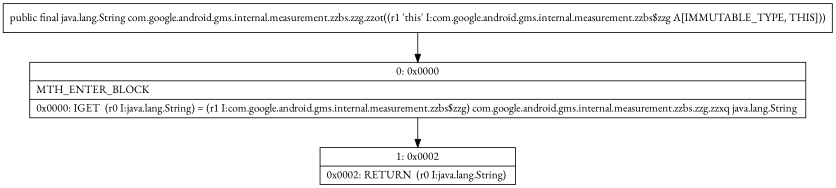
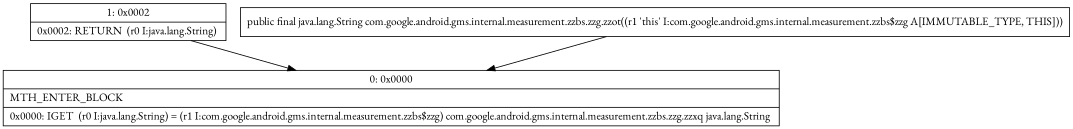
edge "0: 0x0000" -> "1: 0x0002": reversed
